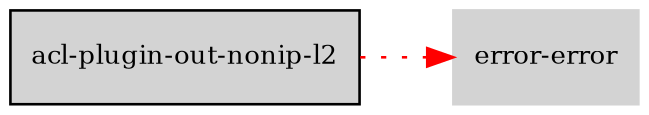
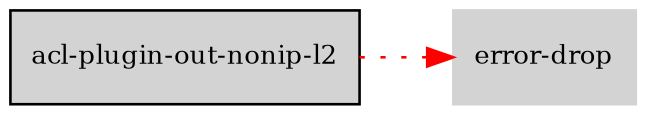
node "error-error": label "error-error" -> "error-drop"
